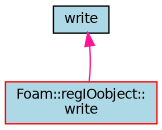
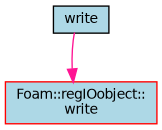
edge "Foam::regIOobject:: write" -> "write": reversed
